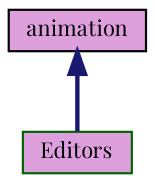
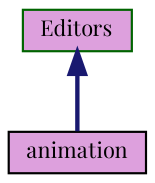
edge "Editors" -> "animation": reversed
